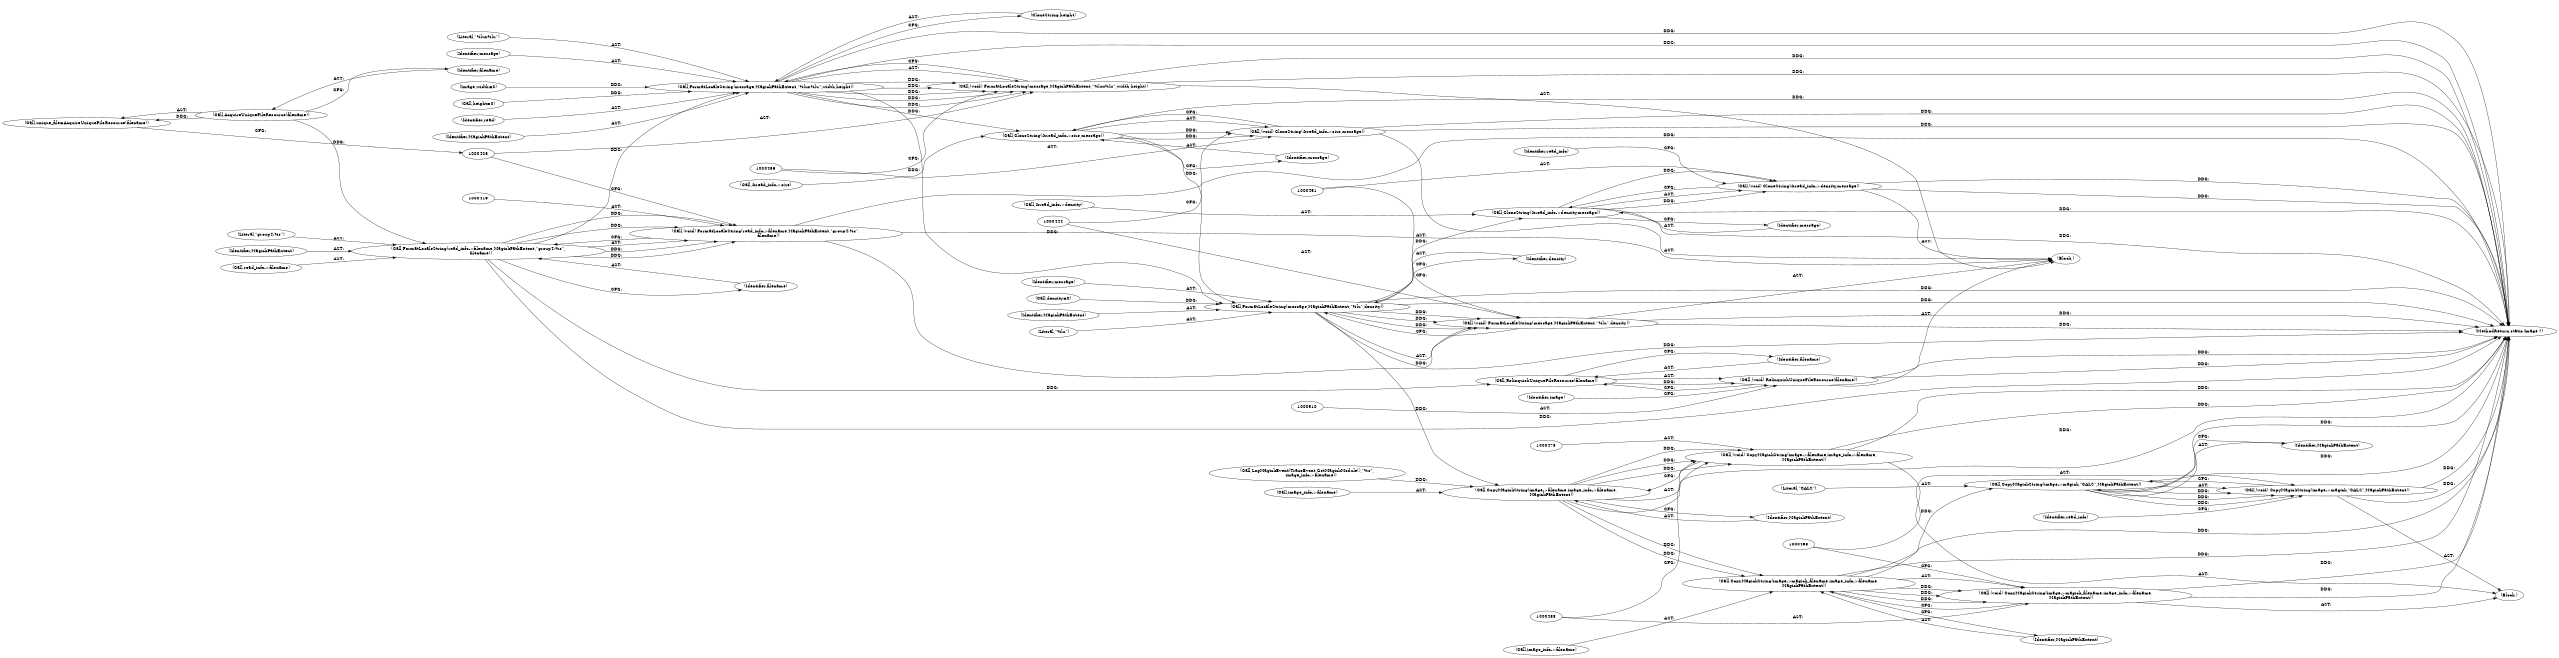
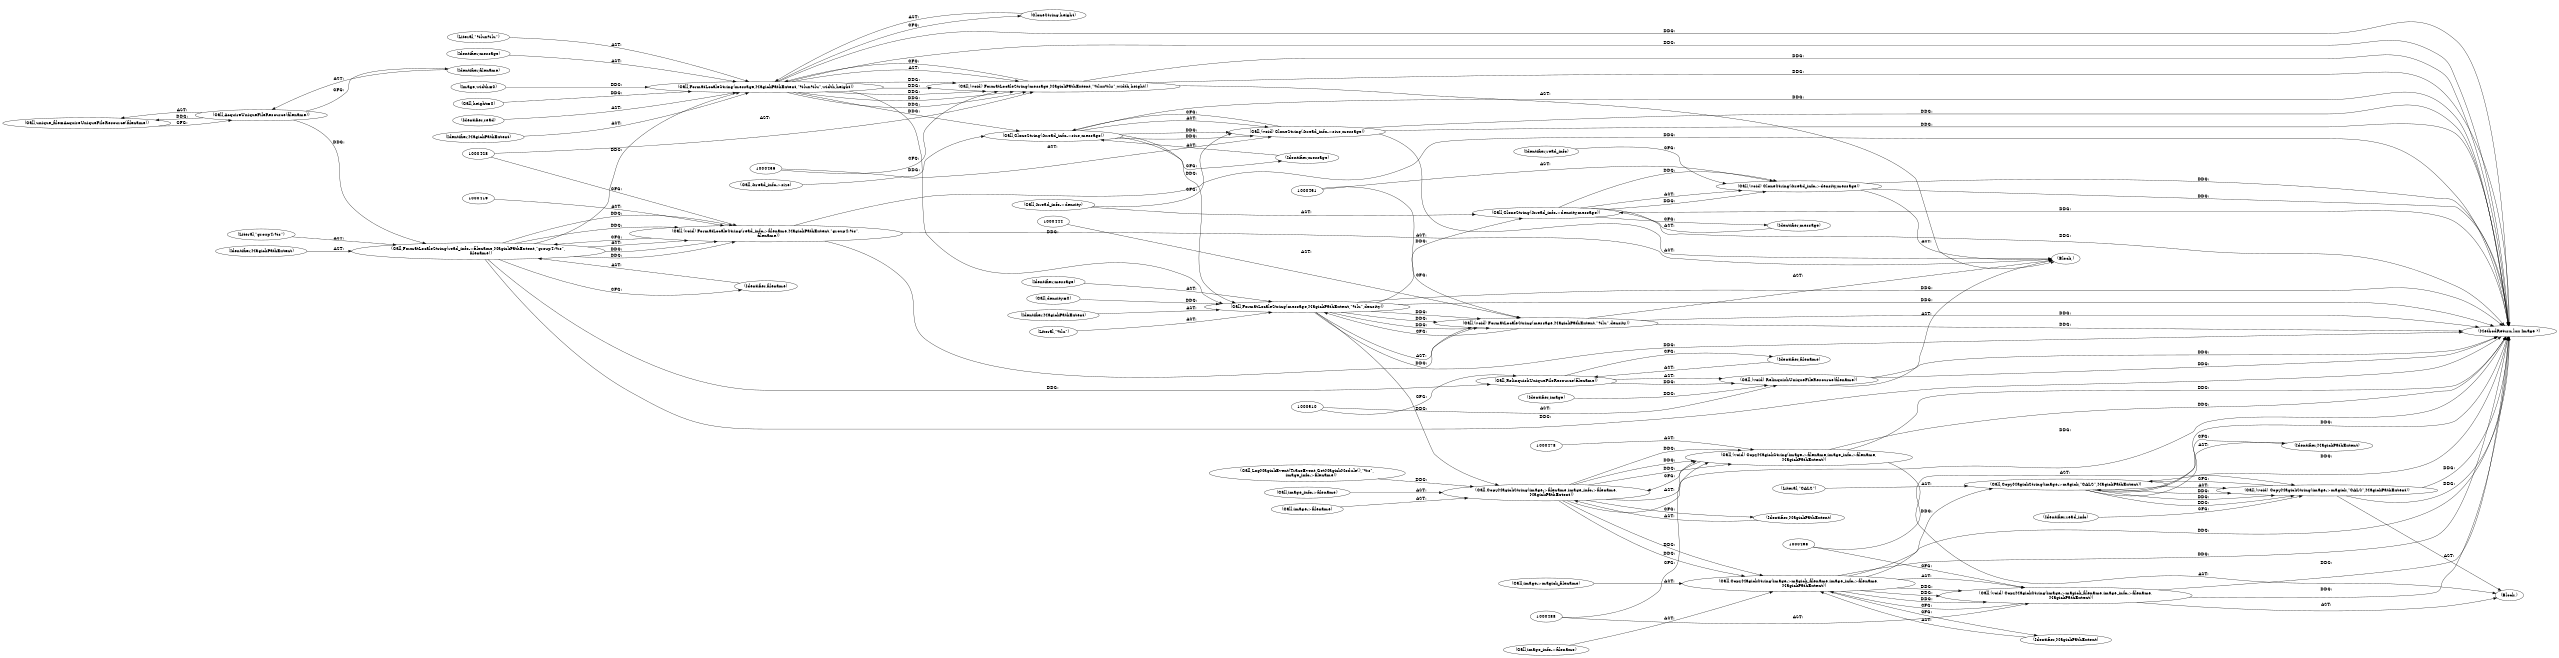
edge "(Call,unique_file=AcquireUniqueFileResource(filename))" -> "1000428": now "(Call,unique_file=AcquireUniqueFileResource(filename))" -> "(Call,AcquireUniqueFileResource(filename))"
edge "(Call,(void) CloneString(&read_info->density,message))" -> "(Call,CloneString(&read_info->density,message))": removed, label "CFG:"
edge "1000444" -> "(Call,(void) CloneString(&read_info->size,message))": now "(Call,&read_info->density)" -> "(Call,(void) CloneString(&read_info->size,message))"
node "(Identifier,density)": removed
node "(Call,read_info->filename)": removed
node "(MethodReturn,static Image *)": label "(MethodReturn,static Image *)" -> "(MethodReturn,lux Image *)"
edge "(Call,(void) RelinquishUniqueFileResource(filename))" -> "(Call,RelinquishUniqueFileResource(filename))": now "1000510" -> "(Call,RelinquishUniqueFileResource(filename))"
edge "(Identifier,image)" -> "(Call,(void) RelinquishUniqueFileResource(filename))": label "CFG: " -> "DDG: "
node "(Call,image->filename)": added
node "(Call,image->magick_filename)": added
